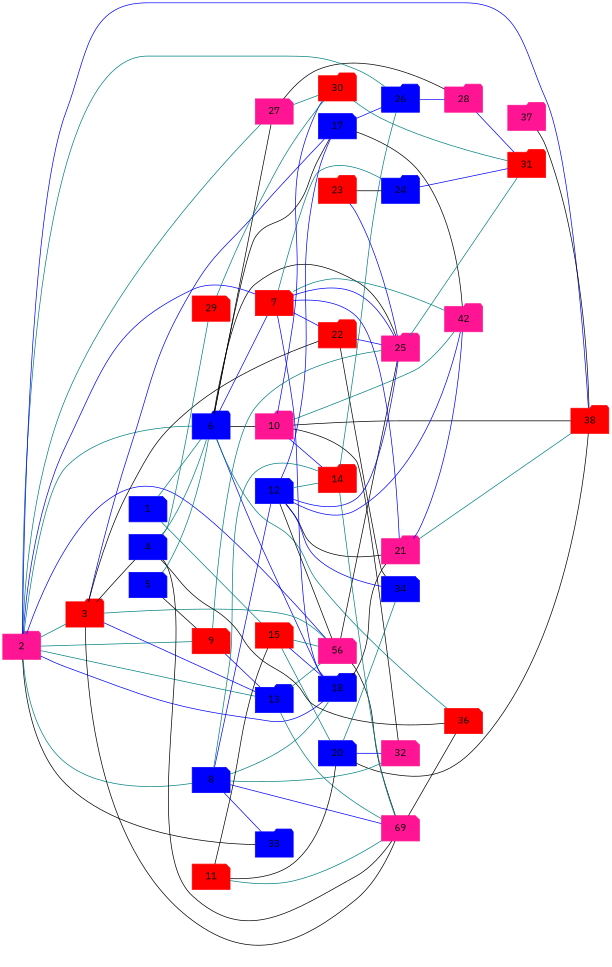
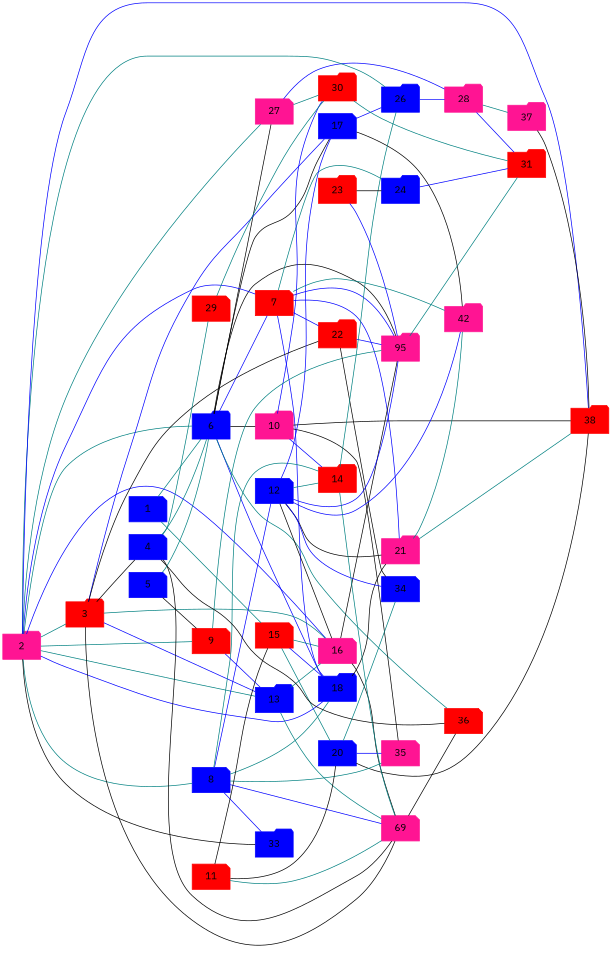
edge "28" -- "27": color black -> blue
edge "28" -- "37": added
node "25": label "25" -> "95"
edge "42" -- "10": removed
edge "42" -- "21": color blue -> teal
node "56": label "56" -> "16"
node "32": label "32" -> "35"
